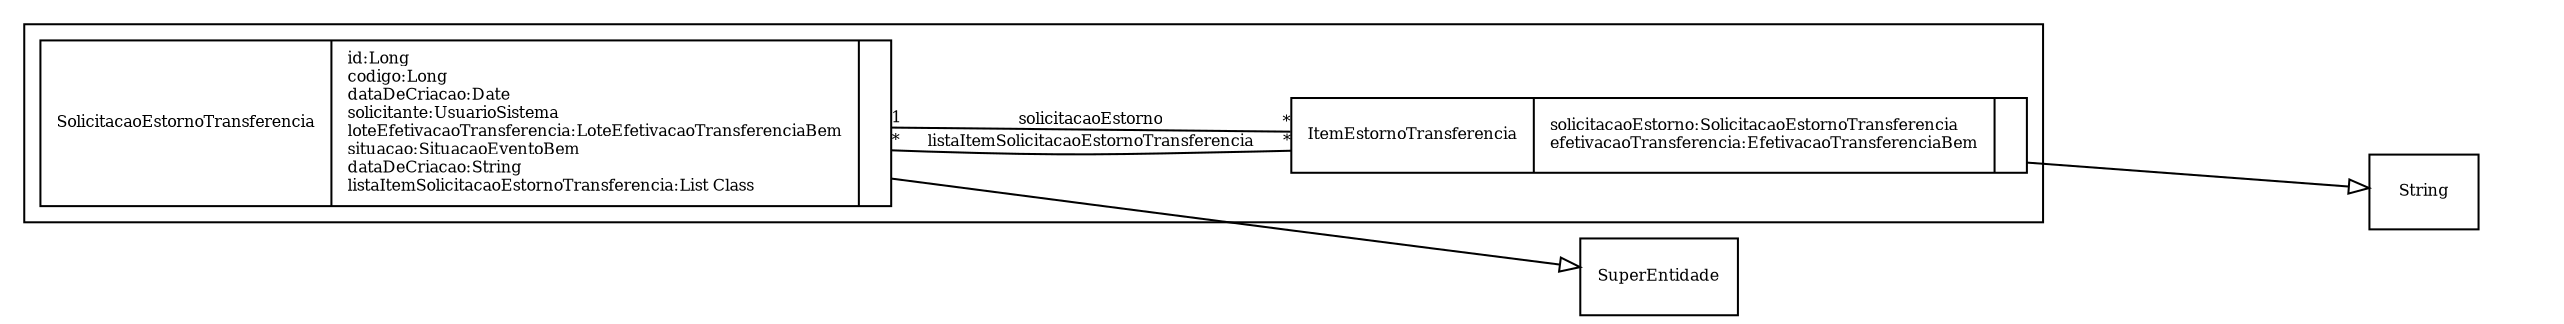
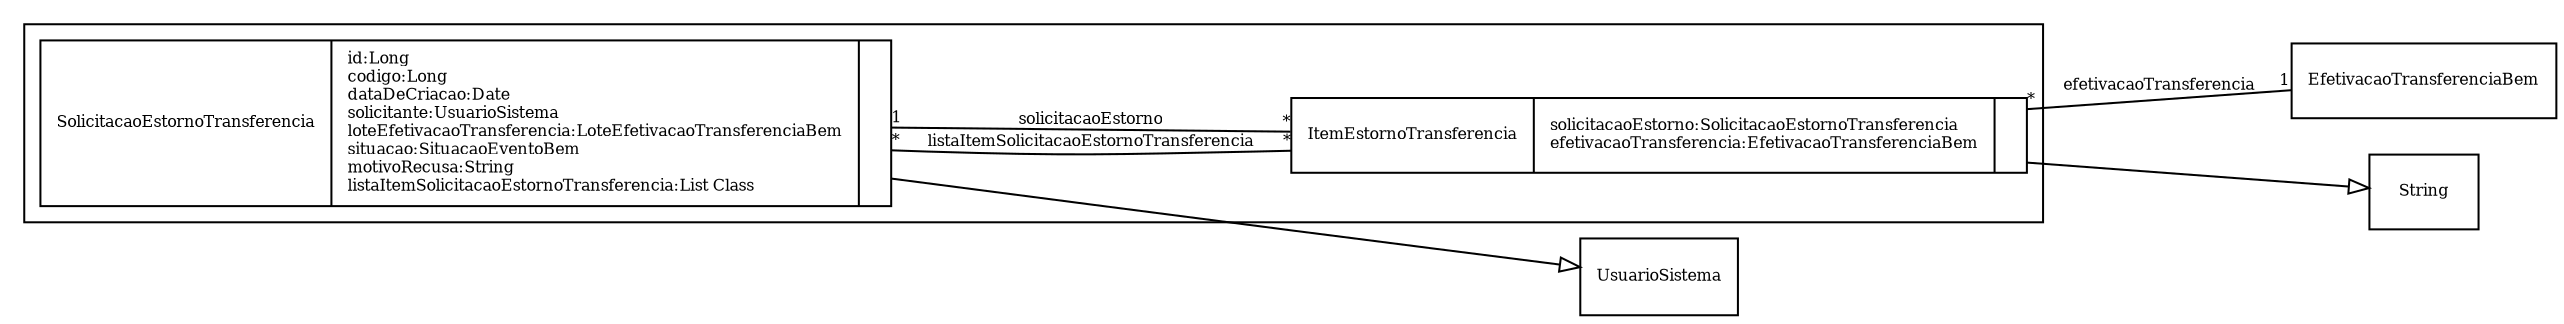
node "EfetivacaoTransferenciaBem": added
node "SolicitacaoEstornoTransferencia": text "dataDeCriacao:String" -> "motivoRecusa:String"
node "SuperEntidade": label "SuperEntidade" -> "UsuarioSistema"
